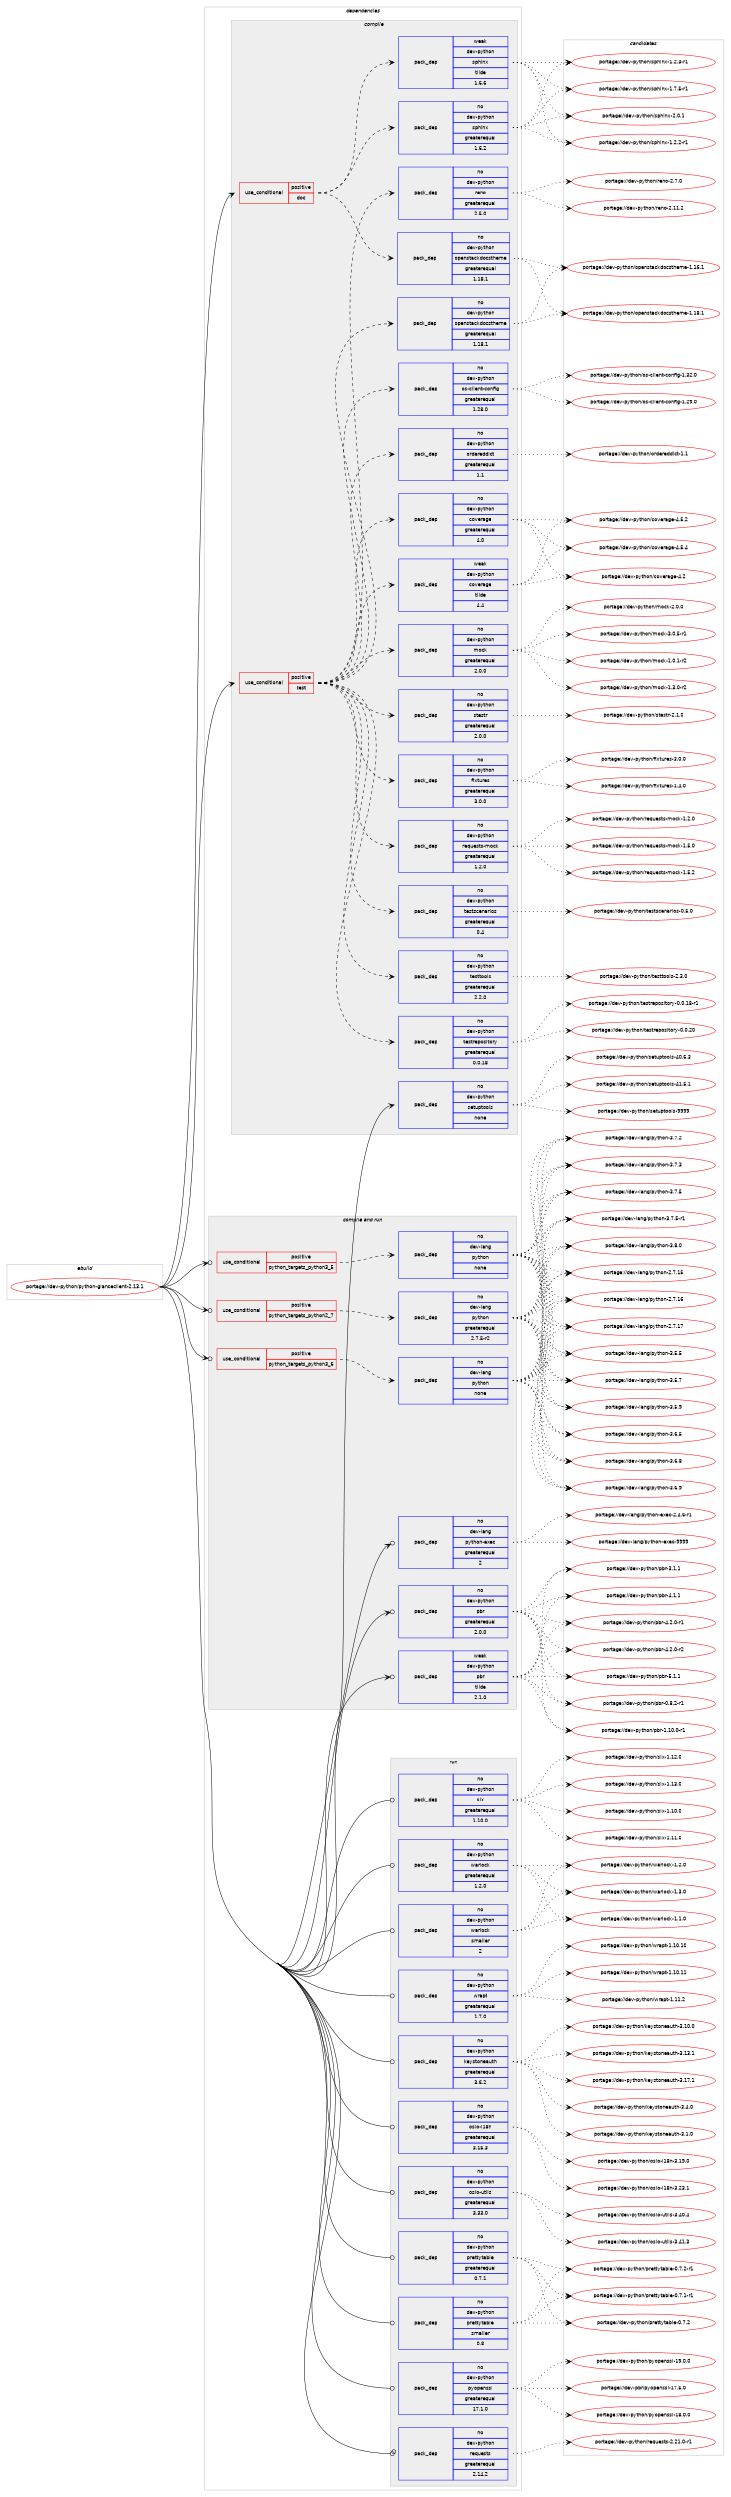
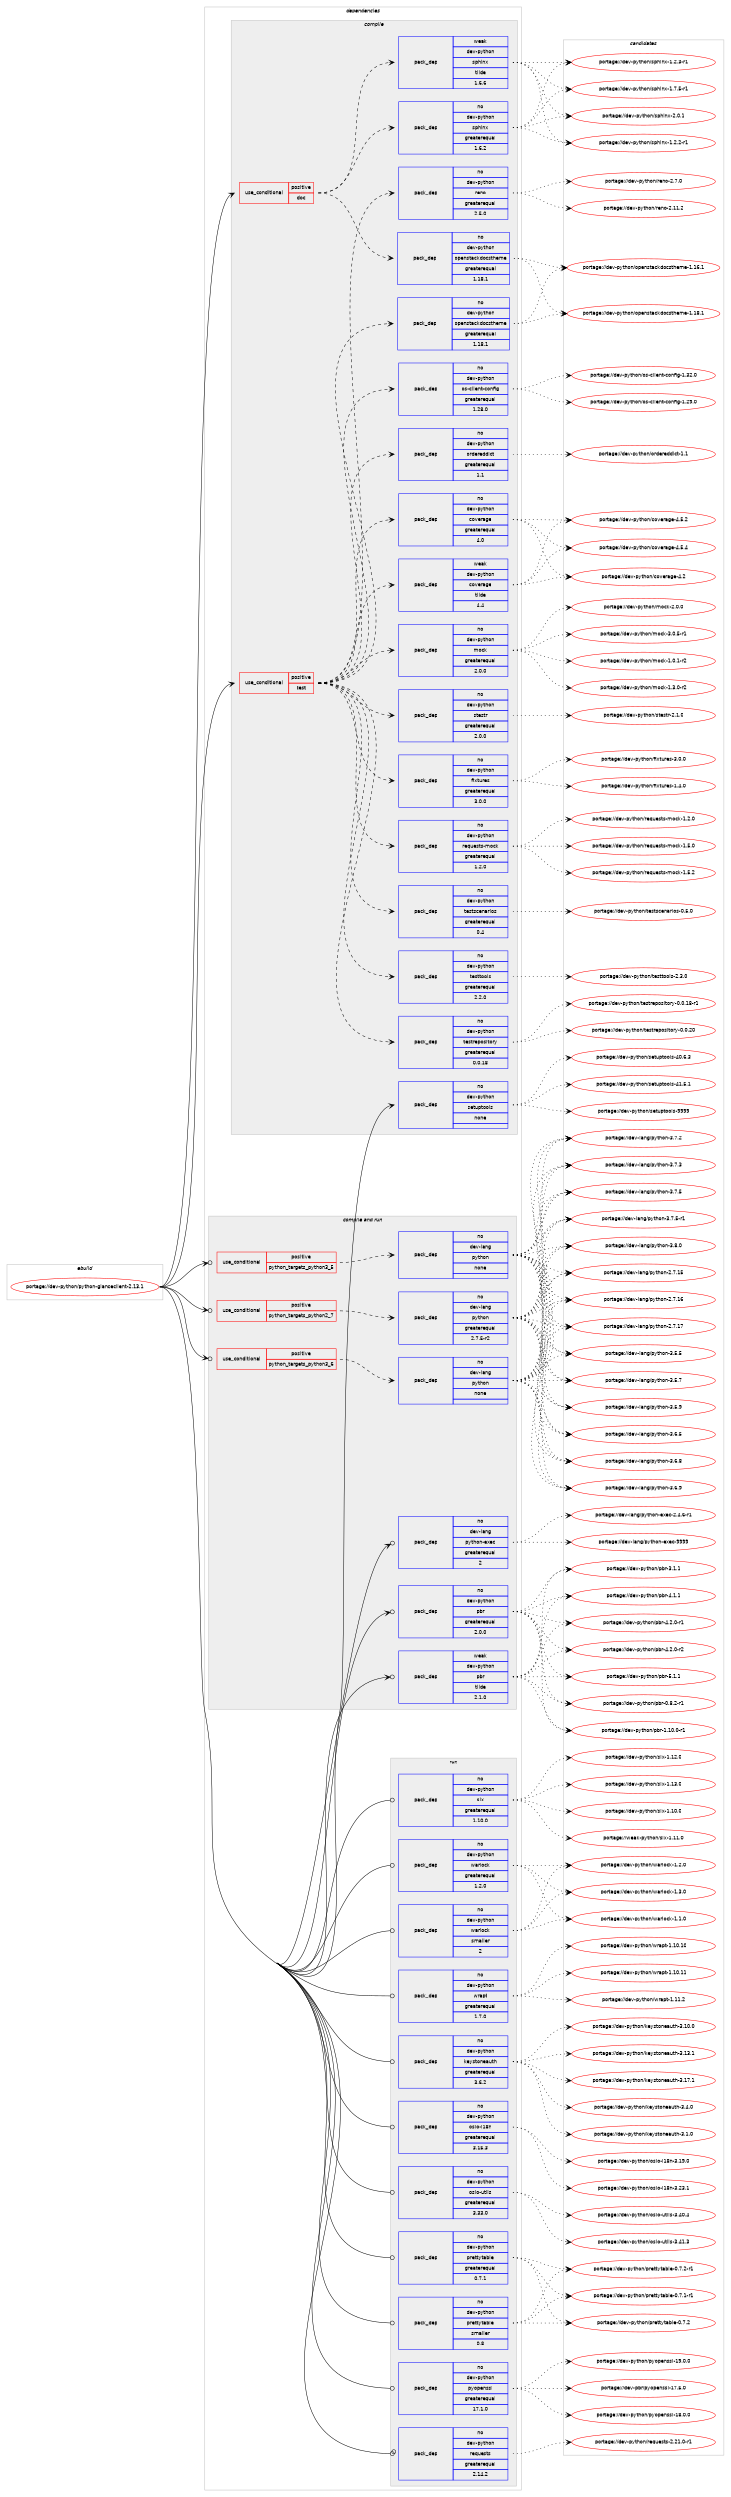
node "portage://dev-python/six-1.11.0": label "portage://dev-python/six-1.11.0" -> "portage://weak-python/six-1.11.0"
